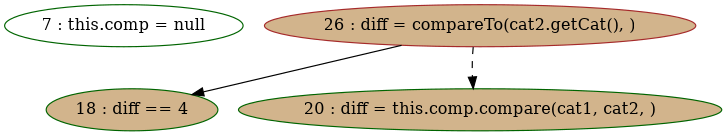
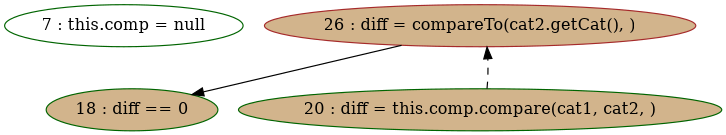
edge "26 : diff = compareTo(cat2.getCat(), )" -> "20 : diff = this.comp.compare(cat1, cat2, )": reversed
node "18 : diff == 4": label "18 : diff == 4" -> "18 : diff == 0"
